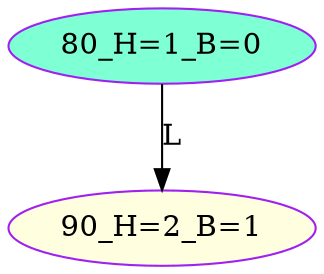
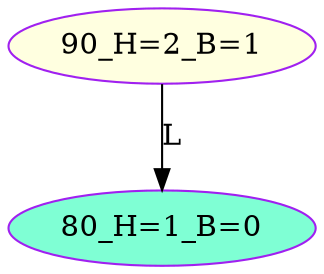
edge "80_H=1_B=0" -> "90_H=2_B=1": reversed
